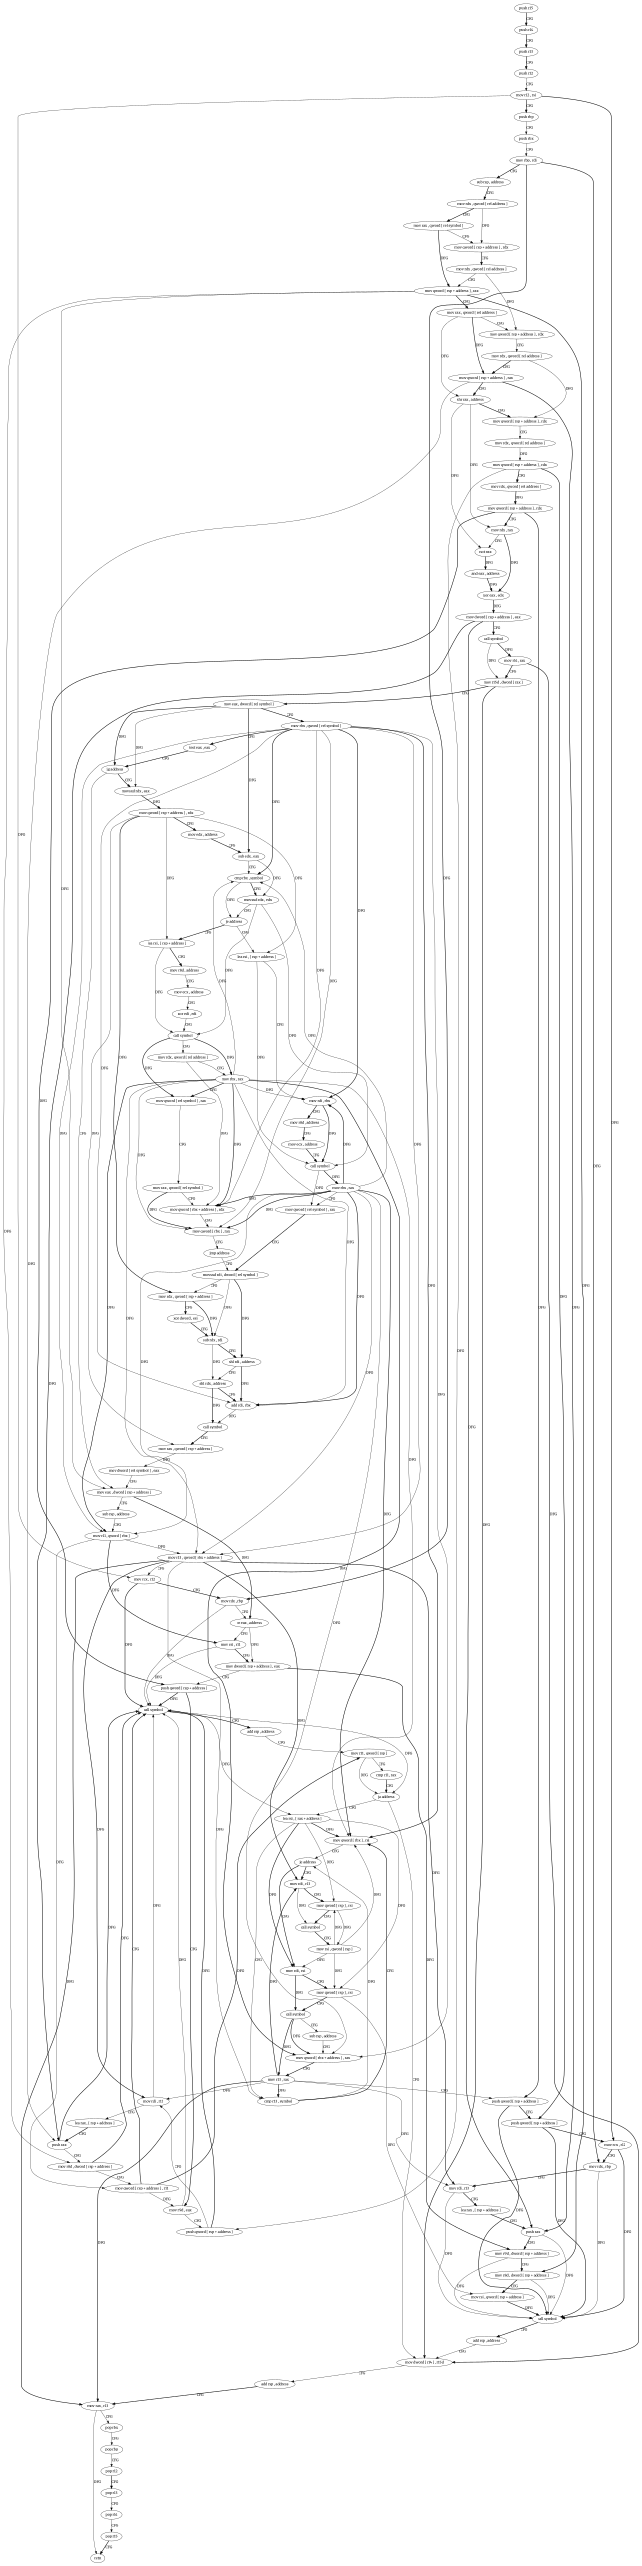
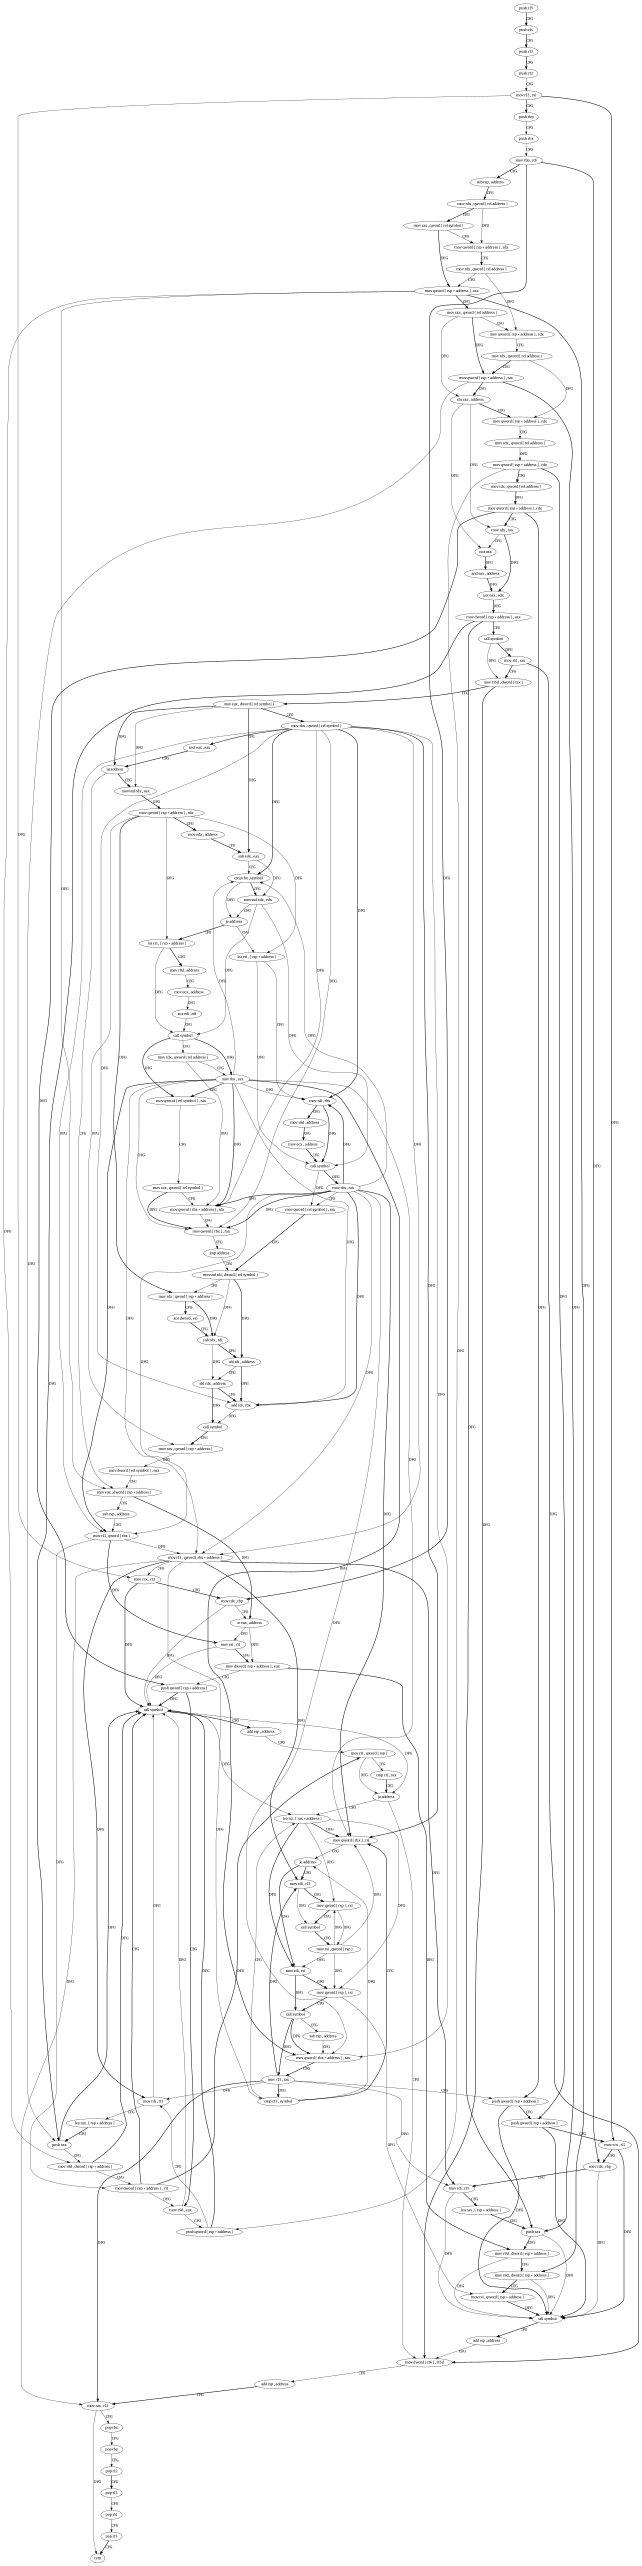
edge "lea rsi , [ rax + address ]" -> "cmp r13 , symbol": reversed
edge "mov r13 , qword [ rbx + address ]" -> "mov rax , r13": style bold -> solid
